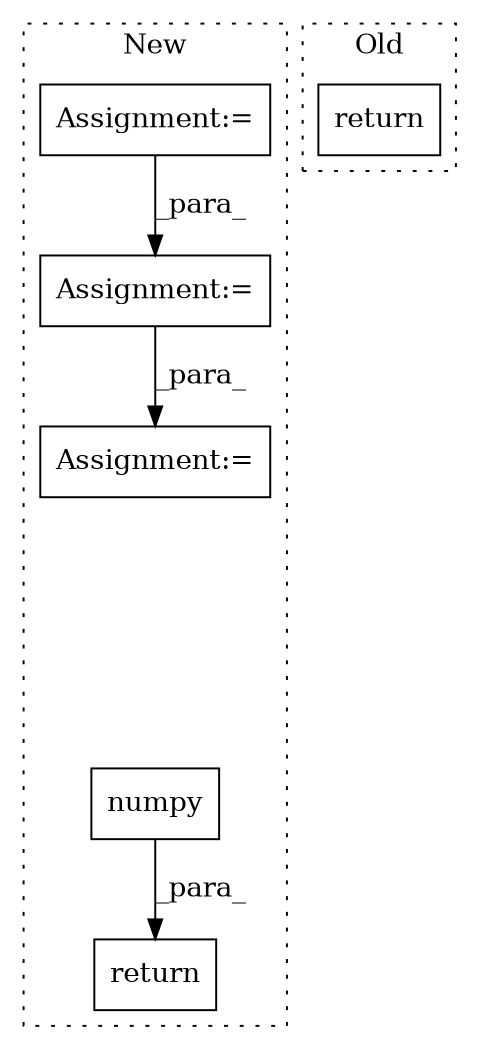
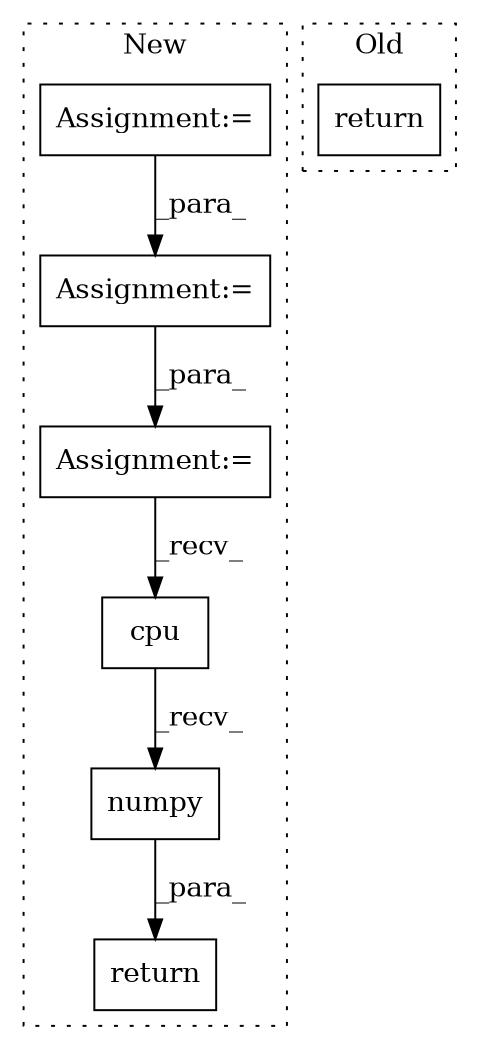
node "cpu": added
